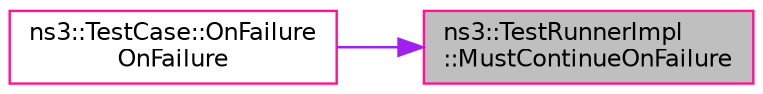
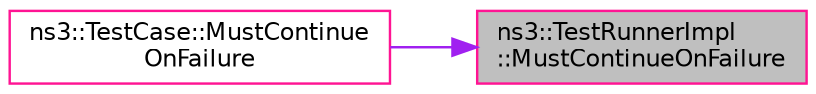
node "ns3::TestCase::OnFailure OnFailure": label "ns3::TestCase::OnFailure OnFailure" -> "ns3::TestCase::MustContinue OnFailure"
